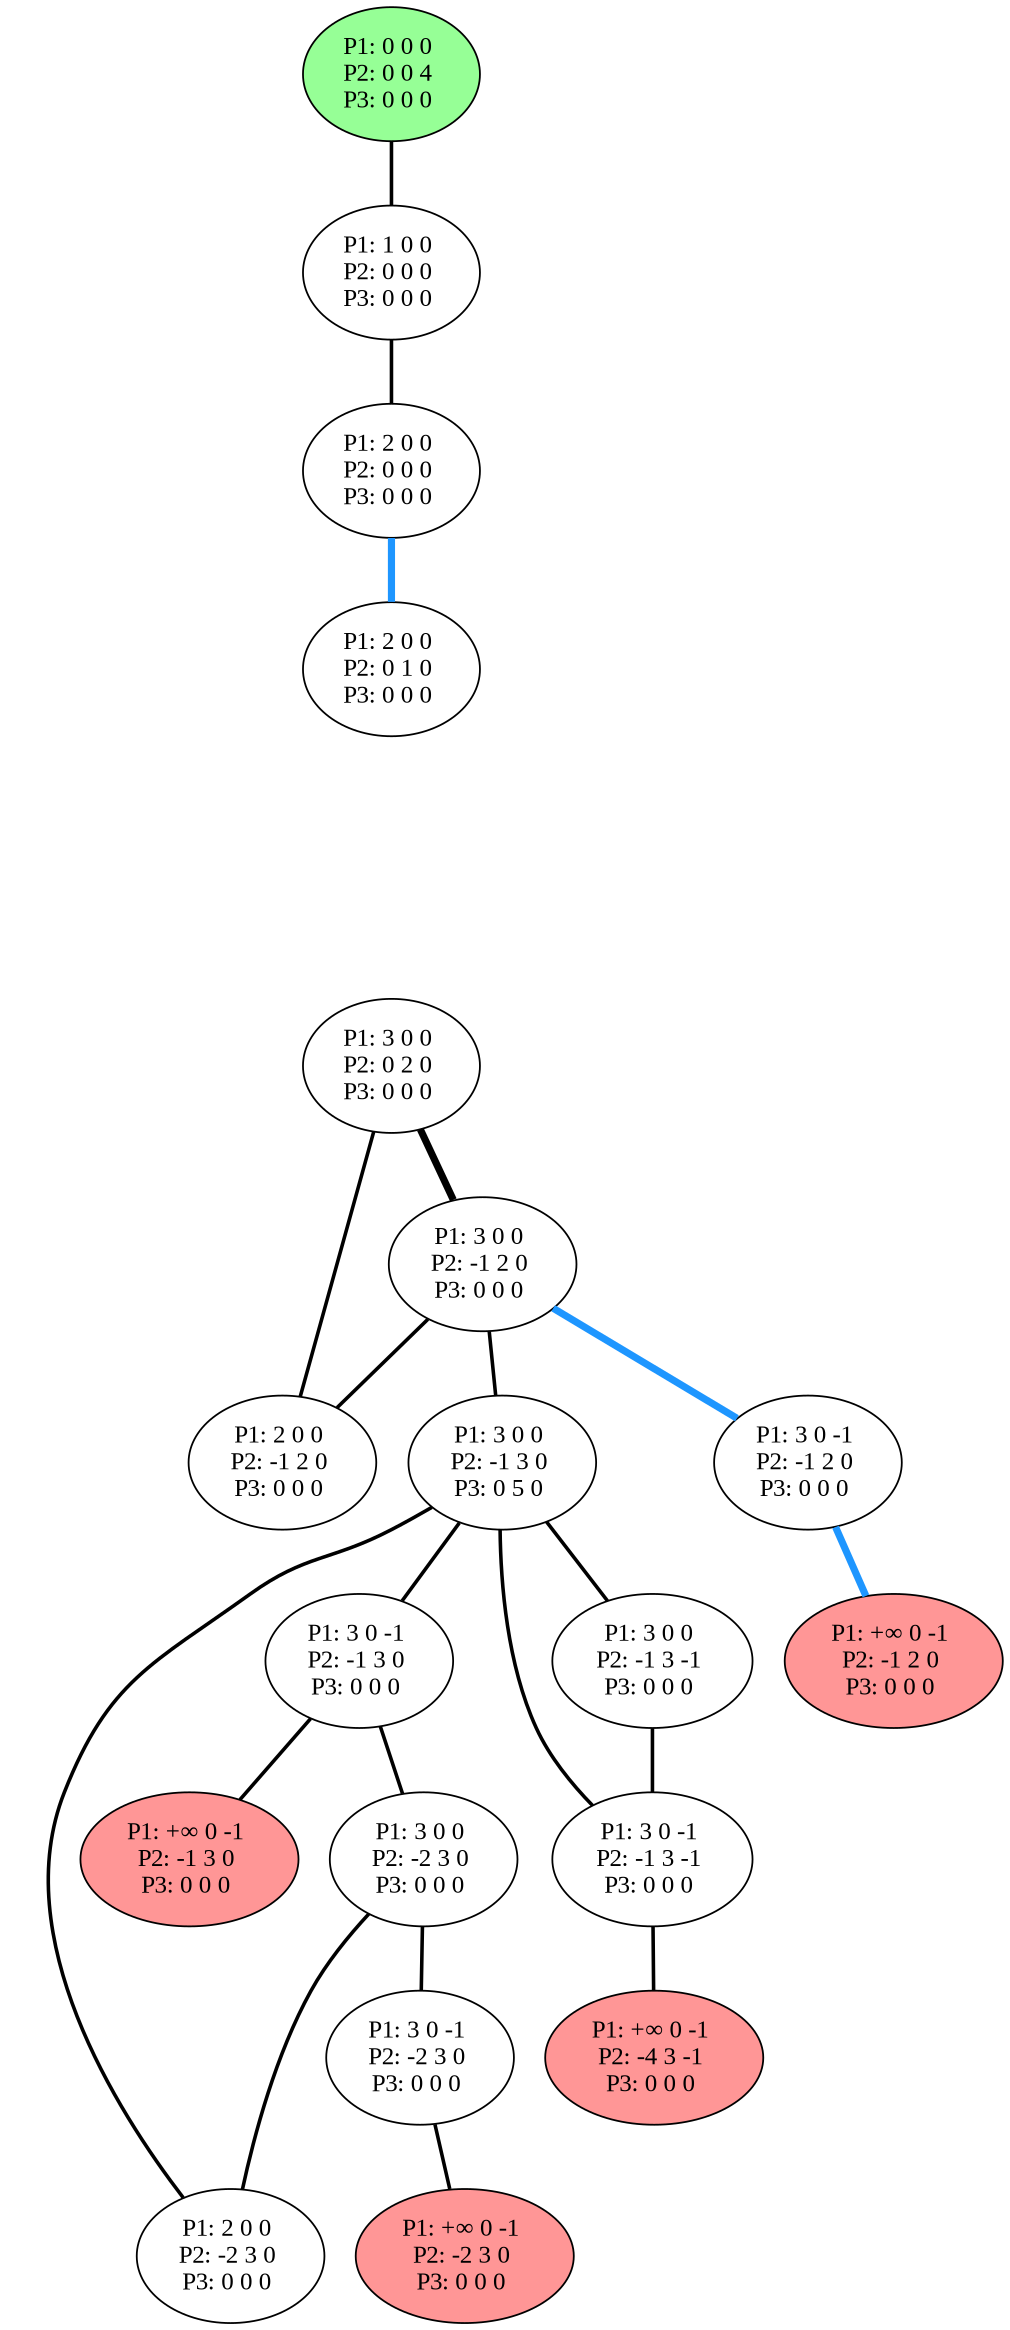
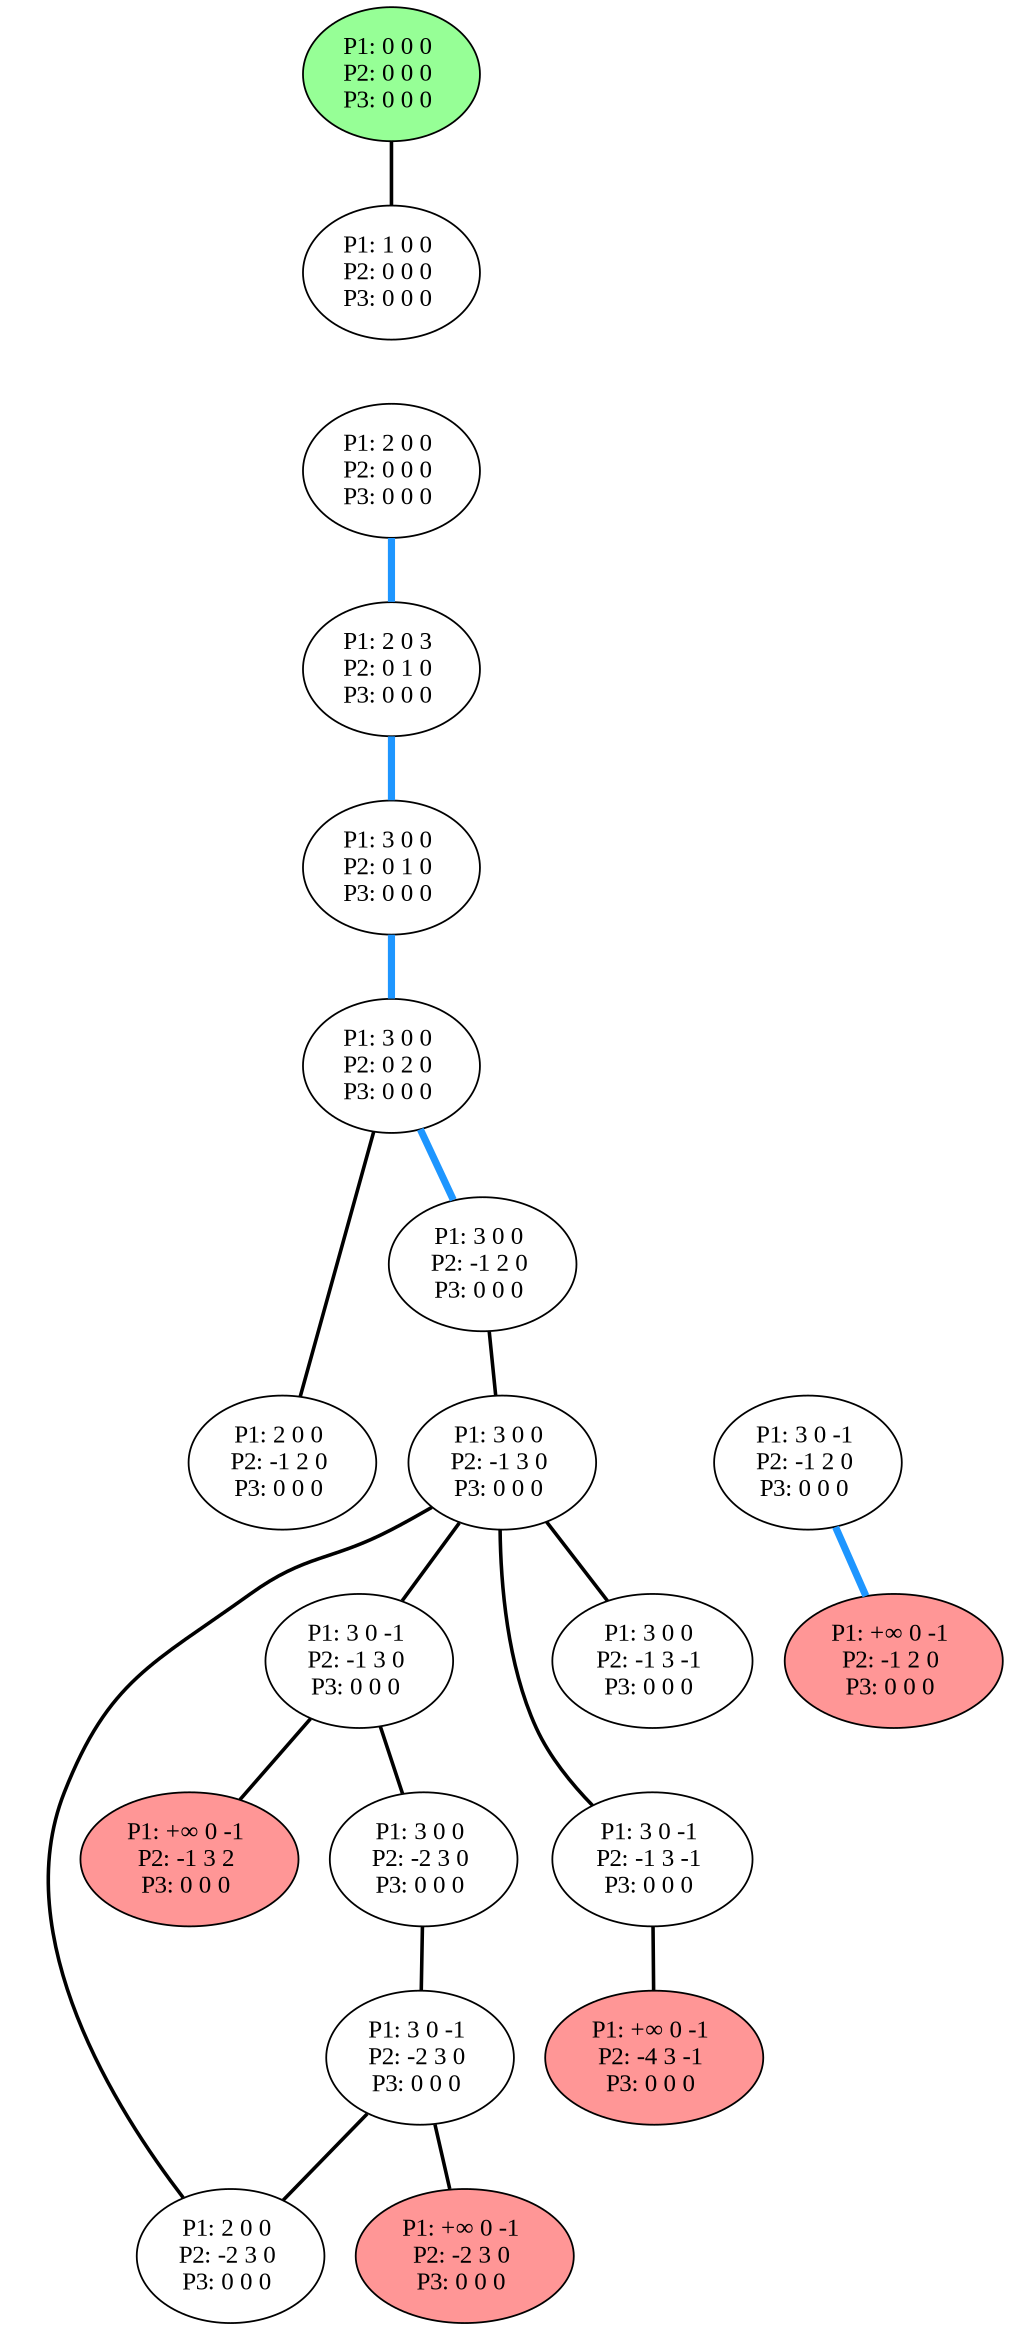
node "P1: 0 0 0 P2: 0 0 4 P3: 0 0 0": label "P1: 0 0 0 P2: 0 0 4 P3: 0 0 0" -> "P1: 0 0 0 P2: 0 0 0 P3: 0 0 0"
edge "P1: 1 0 0 P2: 0 0 0 P3: 0 0 0" -- "P1: 2 0 0 P2: 0 0 0 P3: 0 0 0": removed
node "P1: 2 0 0 P2: 0 1 0 P3: 0 0 0": label "P1: 2 0 0 P2: 0 1 0 P3: 0 0 0" -> "P1: 2 0 3 P2: 0 1 0 P3: 0 0 0"
node "P1: 3 0 0 P2: 0 1 0 P3: 0 0 0": added
edge "P1: 3 0 0 P2: 0 2 0 P3: 0 0 0" -- "P1: 3 0 0 P2: -1 2 0 P3: 0 0 0": color black -> #1e96ff
edge "P1: 3 0 0 P2: -1 2 0 P3: 0 0 0" -- "P1: 2 0 0 P2: -1 2 0 P3: 0 0 0": removed
edge "P1: 3 0 0 P2: -1 2 0 P3: 0 0 0" -- "P1: 3 0 -1 P2: -1 2 0 P3: 0 0 0": removed
node "P1: 3 0 0 P2: -1 3 0 P3: 0 5 0": label "P1: 3 0 0 P2: -1 3 0 P3: 0 5 0" -> "P1: 3 0 0 P2: -1 3 0 P3: 0 0 0"
edge "P1: 3 0 0 P2: -1 3 -1 P3: 0 0 0" -- "P1: 3 0 -1 P2: -1 3 -1 P3: 0 0 0": removed
node "P1: +∞ 0 -1 P2: -1 3 0 P3: 0 0 0": label "P1: +∞ 0 -1 P2: -1 3 0 P3: 0 0 0" -> "P1: +∞ 0 -1 P2: -1 3 2 P3: 0 0 0"
edge "P1: 3 0 0 P2: -2 3 0 P3: 0 0 0" -- "P1: 2 0 0 P2: -2 3 0 P3: 0 0 0": now "P1: 3 0 -1 P2: -2 3 0 P3: 0 0 0" -- "P1: 2 0 0 P2: -2 3 0 P3: 0 0 0"
